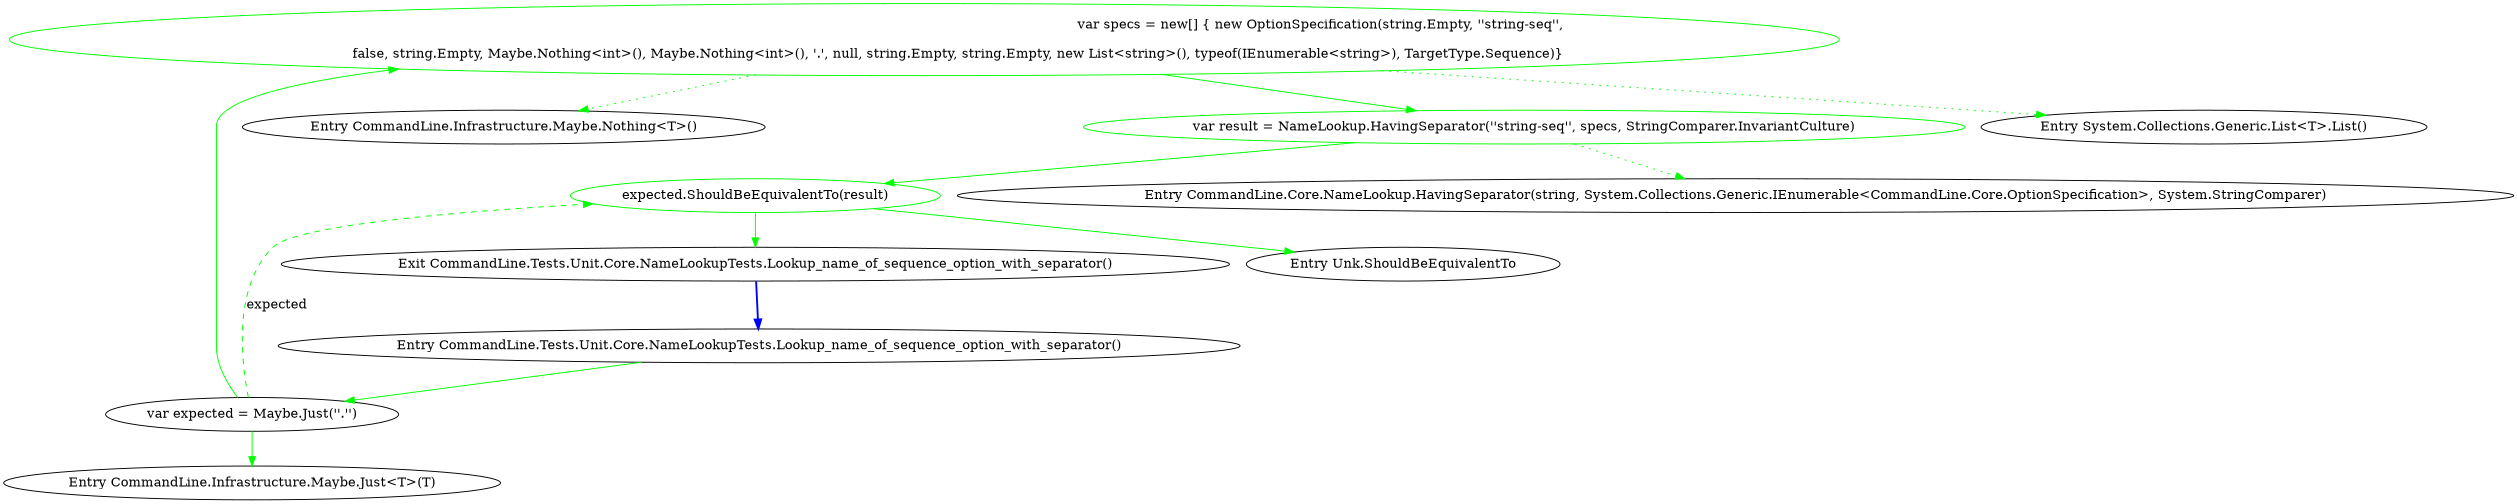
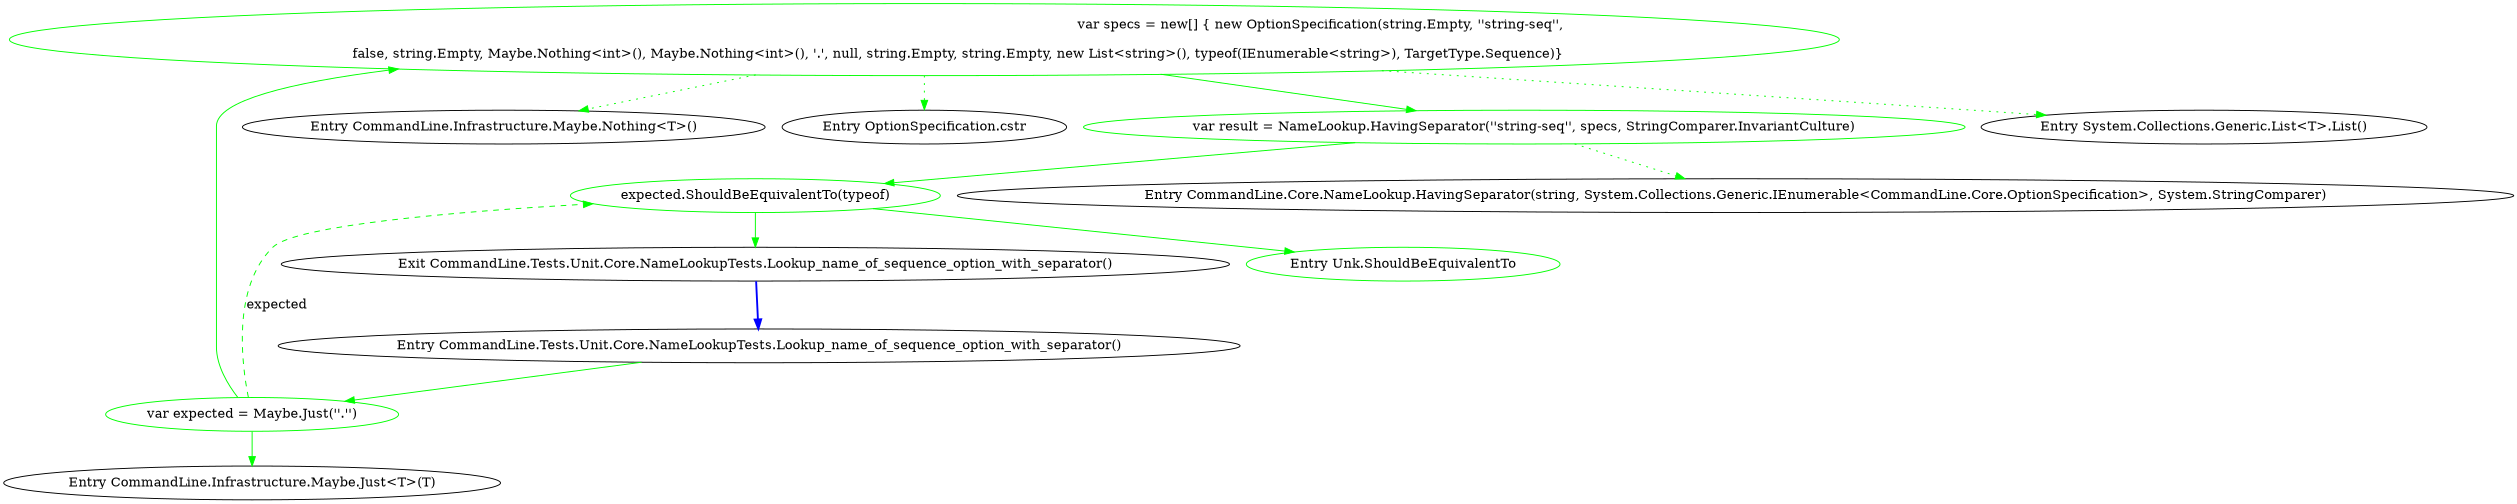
node "Entry OptionSpecification.cstr": added
node "expected.ShouldBeEquivalentTo(result)": label "expected.ShouldBeEquivalentTo(result)" -> "expected.ShouldBeEquivalentTo(typeof)"
node "Entry Unk.ShouldBeEquivalentTo": color black -> green
node "var expected = Maybe.Just(''.'')": color black -> green
